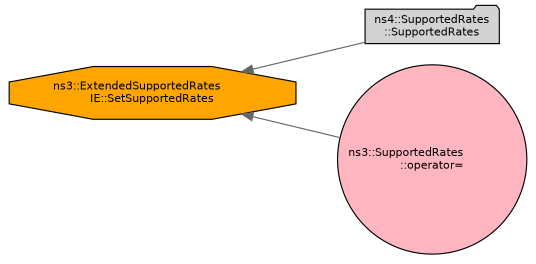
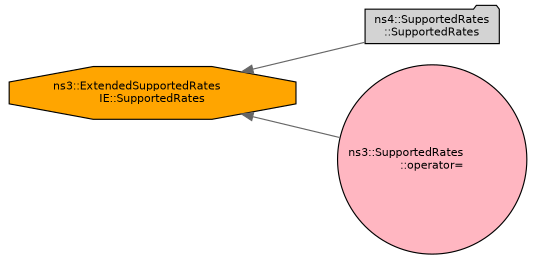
node "ns3::ExtendedSupportedRates IE::SetSupportedRates": label "ns3::ExtendedSupportedRates IE::SetSupportedRates" -> "ns3::ExtendedSupportedRates IE::SupportedRates"
